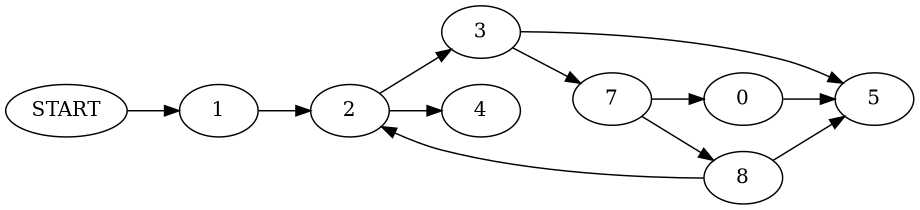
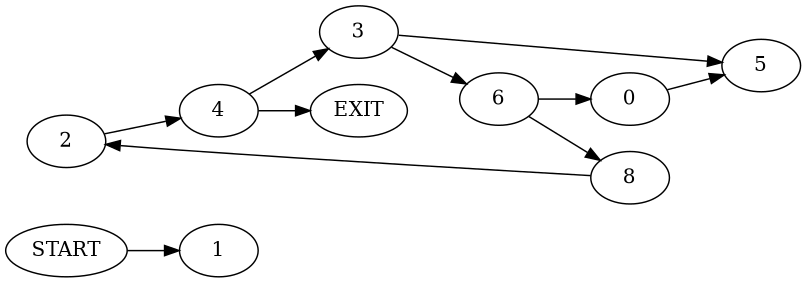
edge "2" -> "3": now "4" -> "3"
node "7": label "7" -> "6"
edge "1" -> "2": removed
node "EXIT": added
edge "8" -> "5": removed
